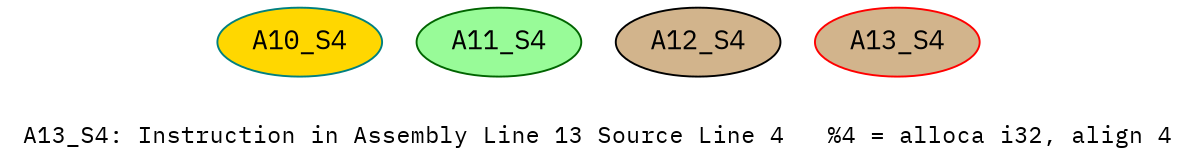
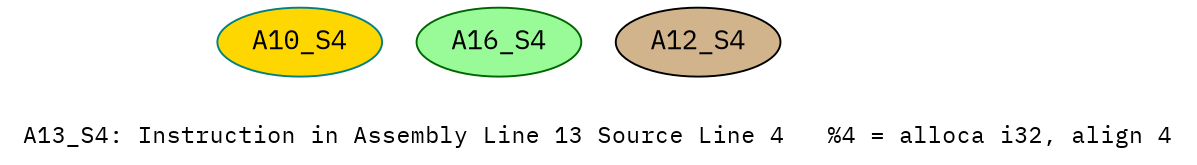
node "A11_S4": label "A11_S4" -> "A16_S4"
node "A13_S4": removed
